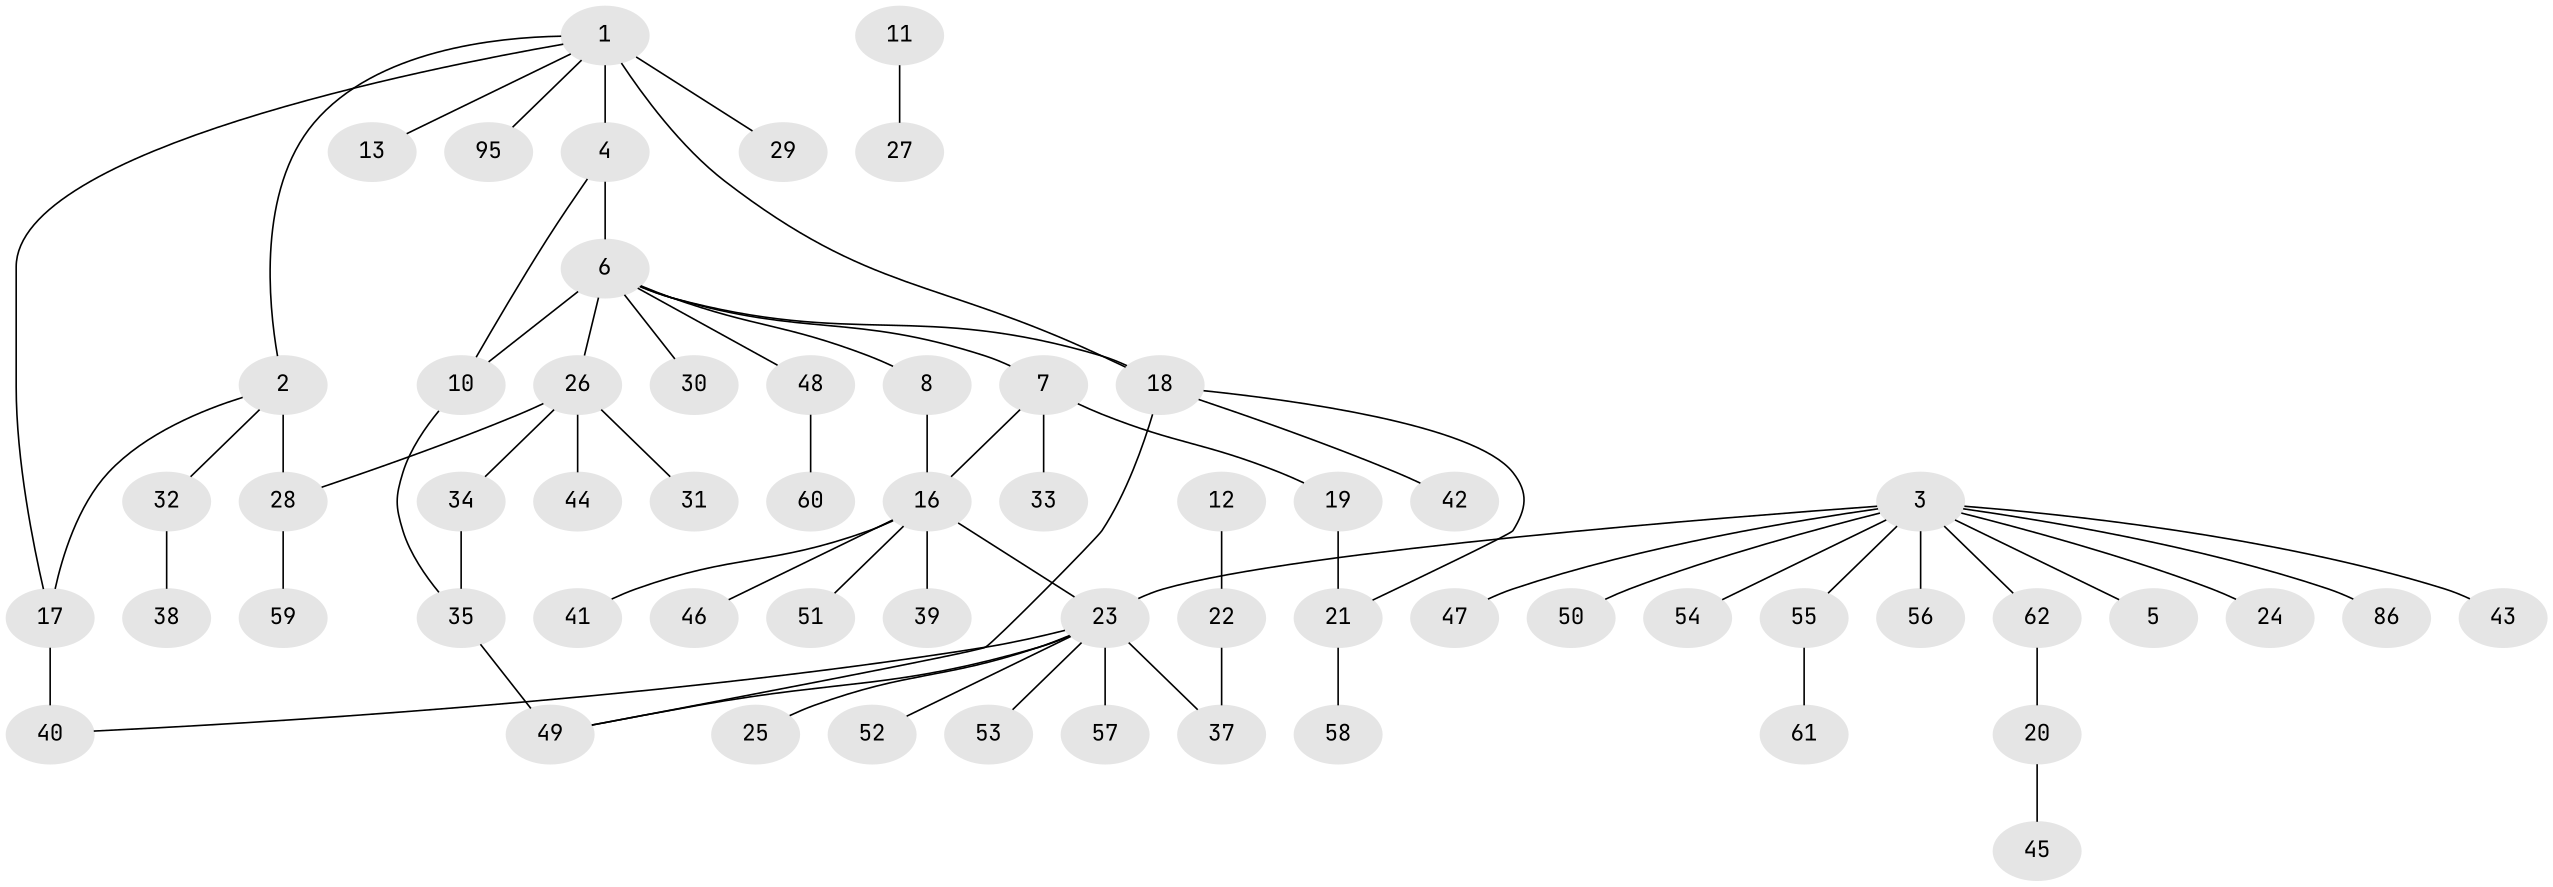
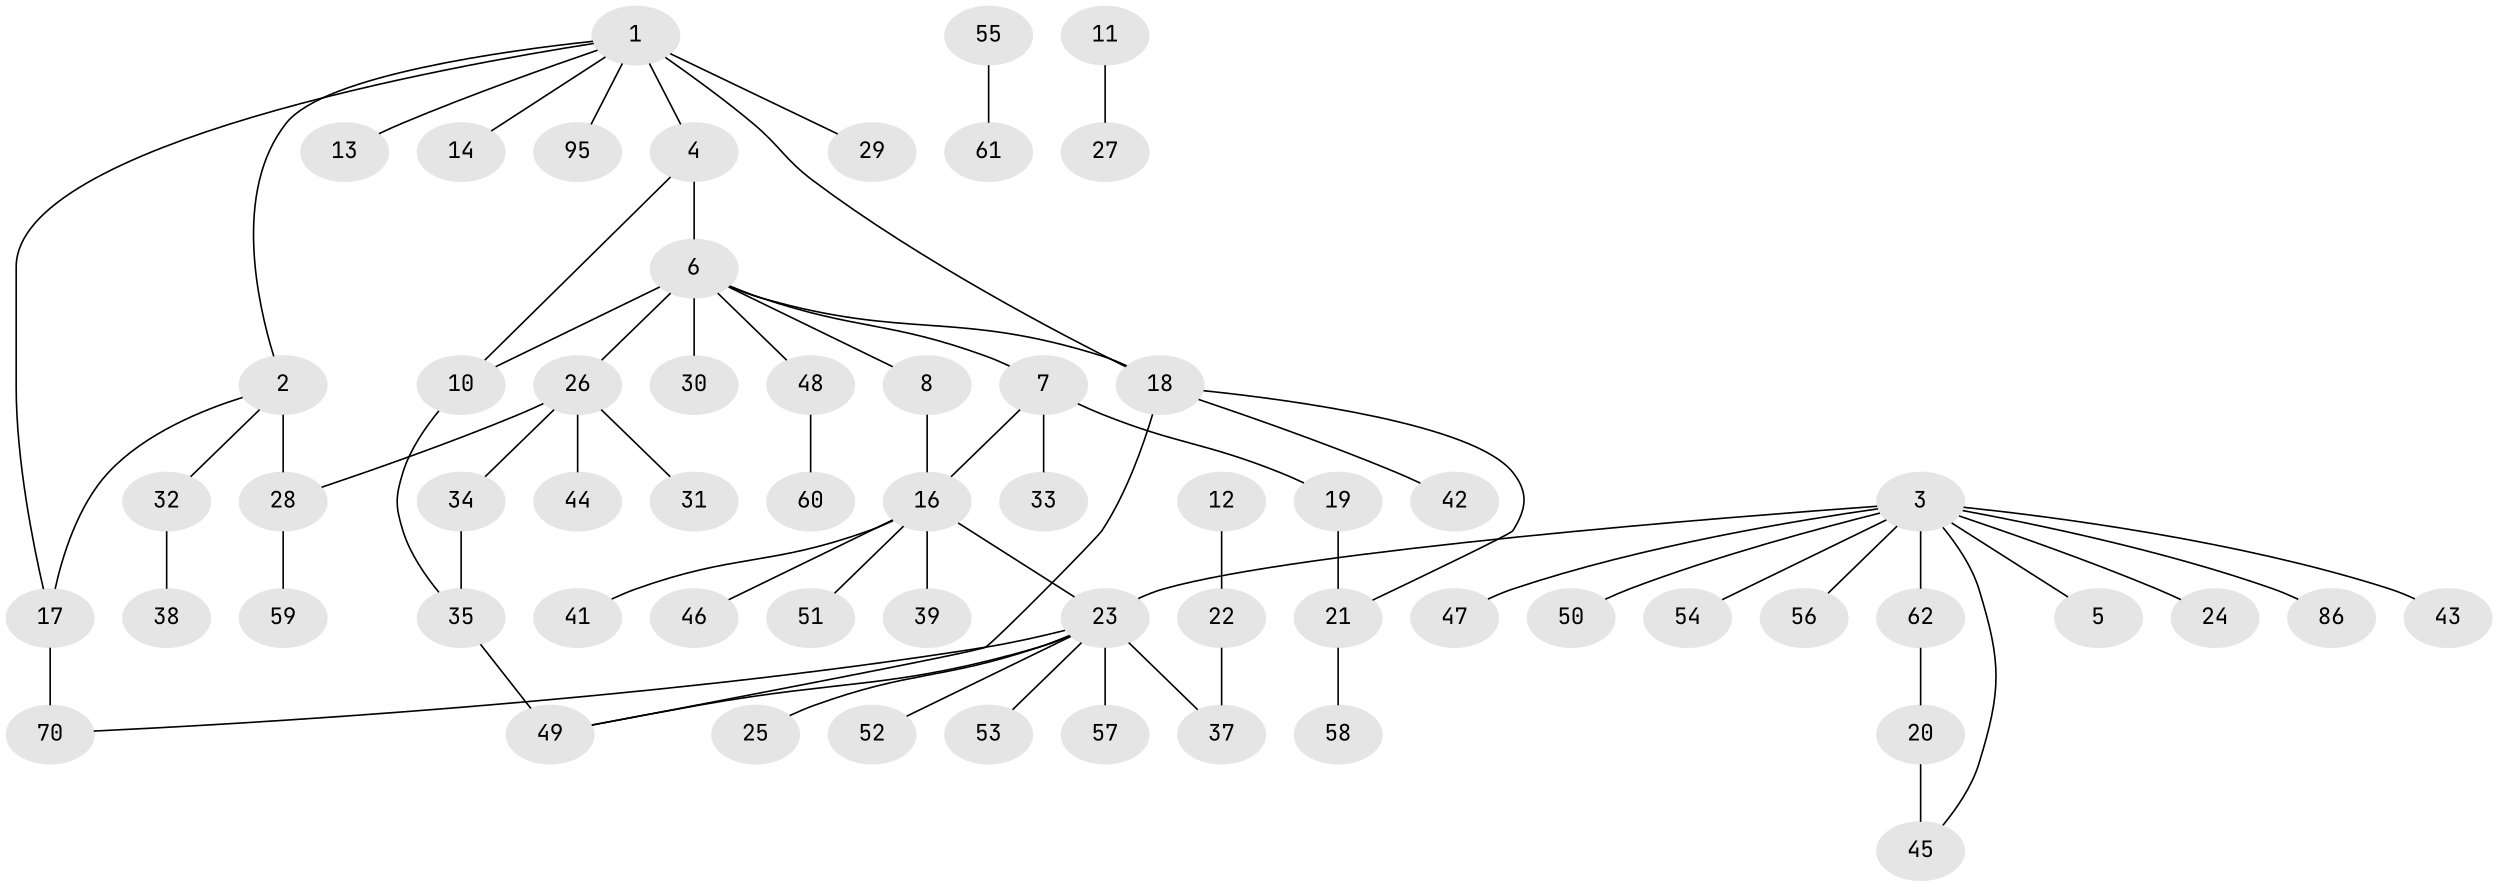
node "14": added
edge "3" -- "55": now "3" -- "45"
node "40": label "40" -> "70"
